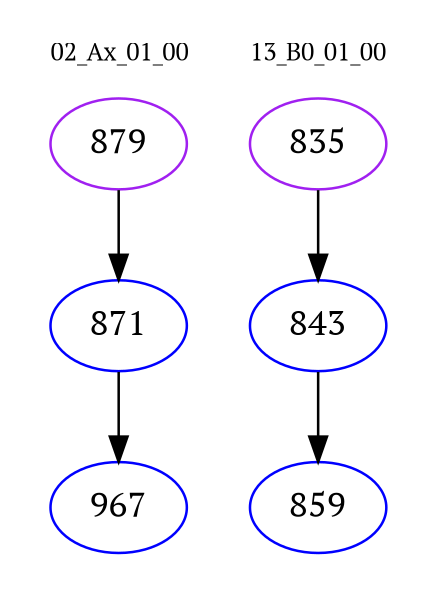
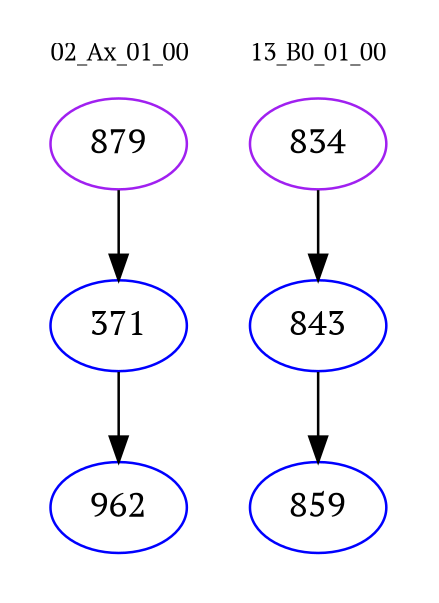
node "835": label "835" -> "834"
node "871": label "871" -> "371"
node "967": label "967" -> "962"
